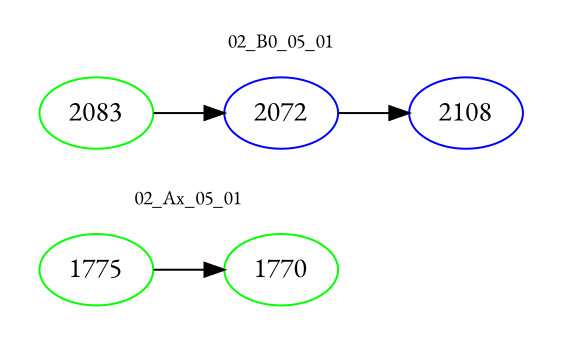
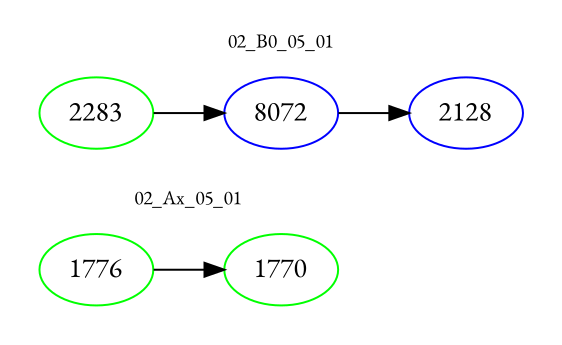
node "2083": label "2083" -> "2283"
node "2072": label "2072" -> "8072"
node "2108": label "2108" -> "2128"
node "1775": label "1775" -> "1776"
